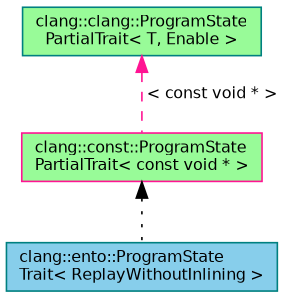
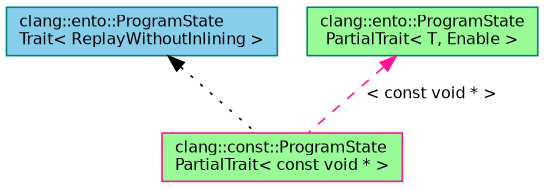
node "clang::clang::ProgramState PartialTrait< T, Enable >": label "clang::clang::ProgramState PartialTrait< T, Enable >" -> "clang::ento::ProgramState PartialTrait< T, Enable >"
edge "clang::ento::ProgramState Trait< ReplayWithoutInlining >" -> "clang::const::ProgramState PartialTrait< const void * >": reversed
